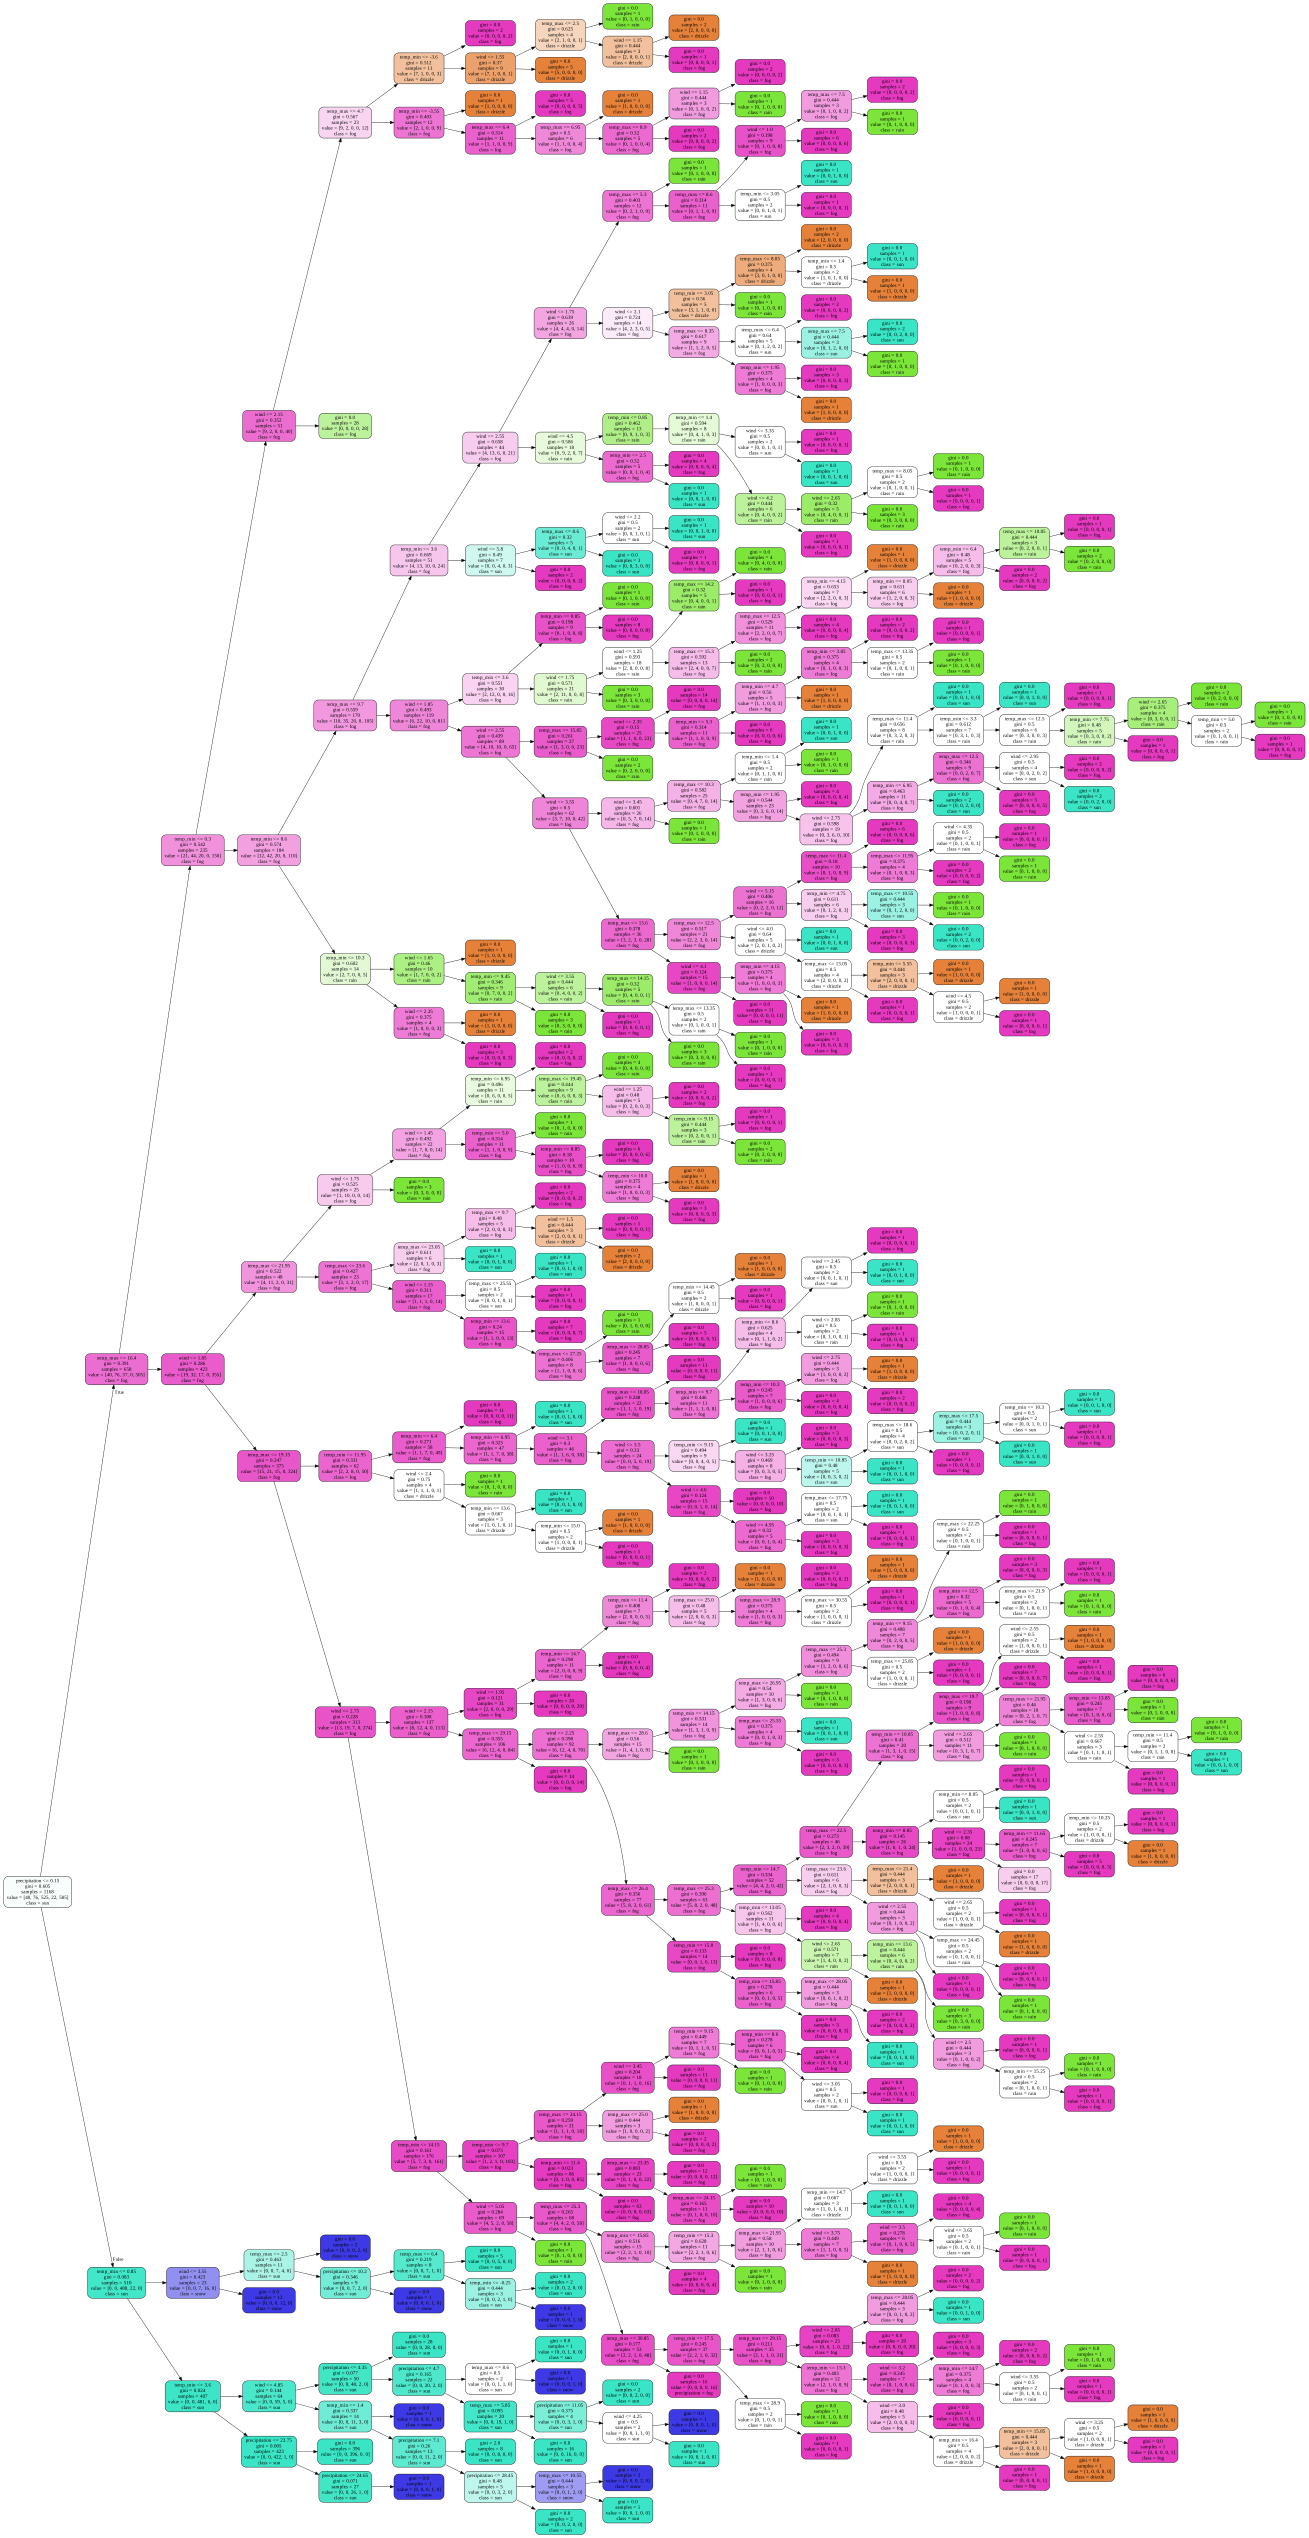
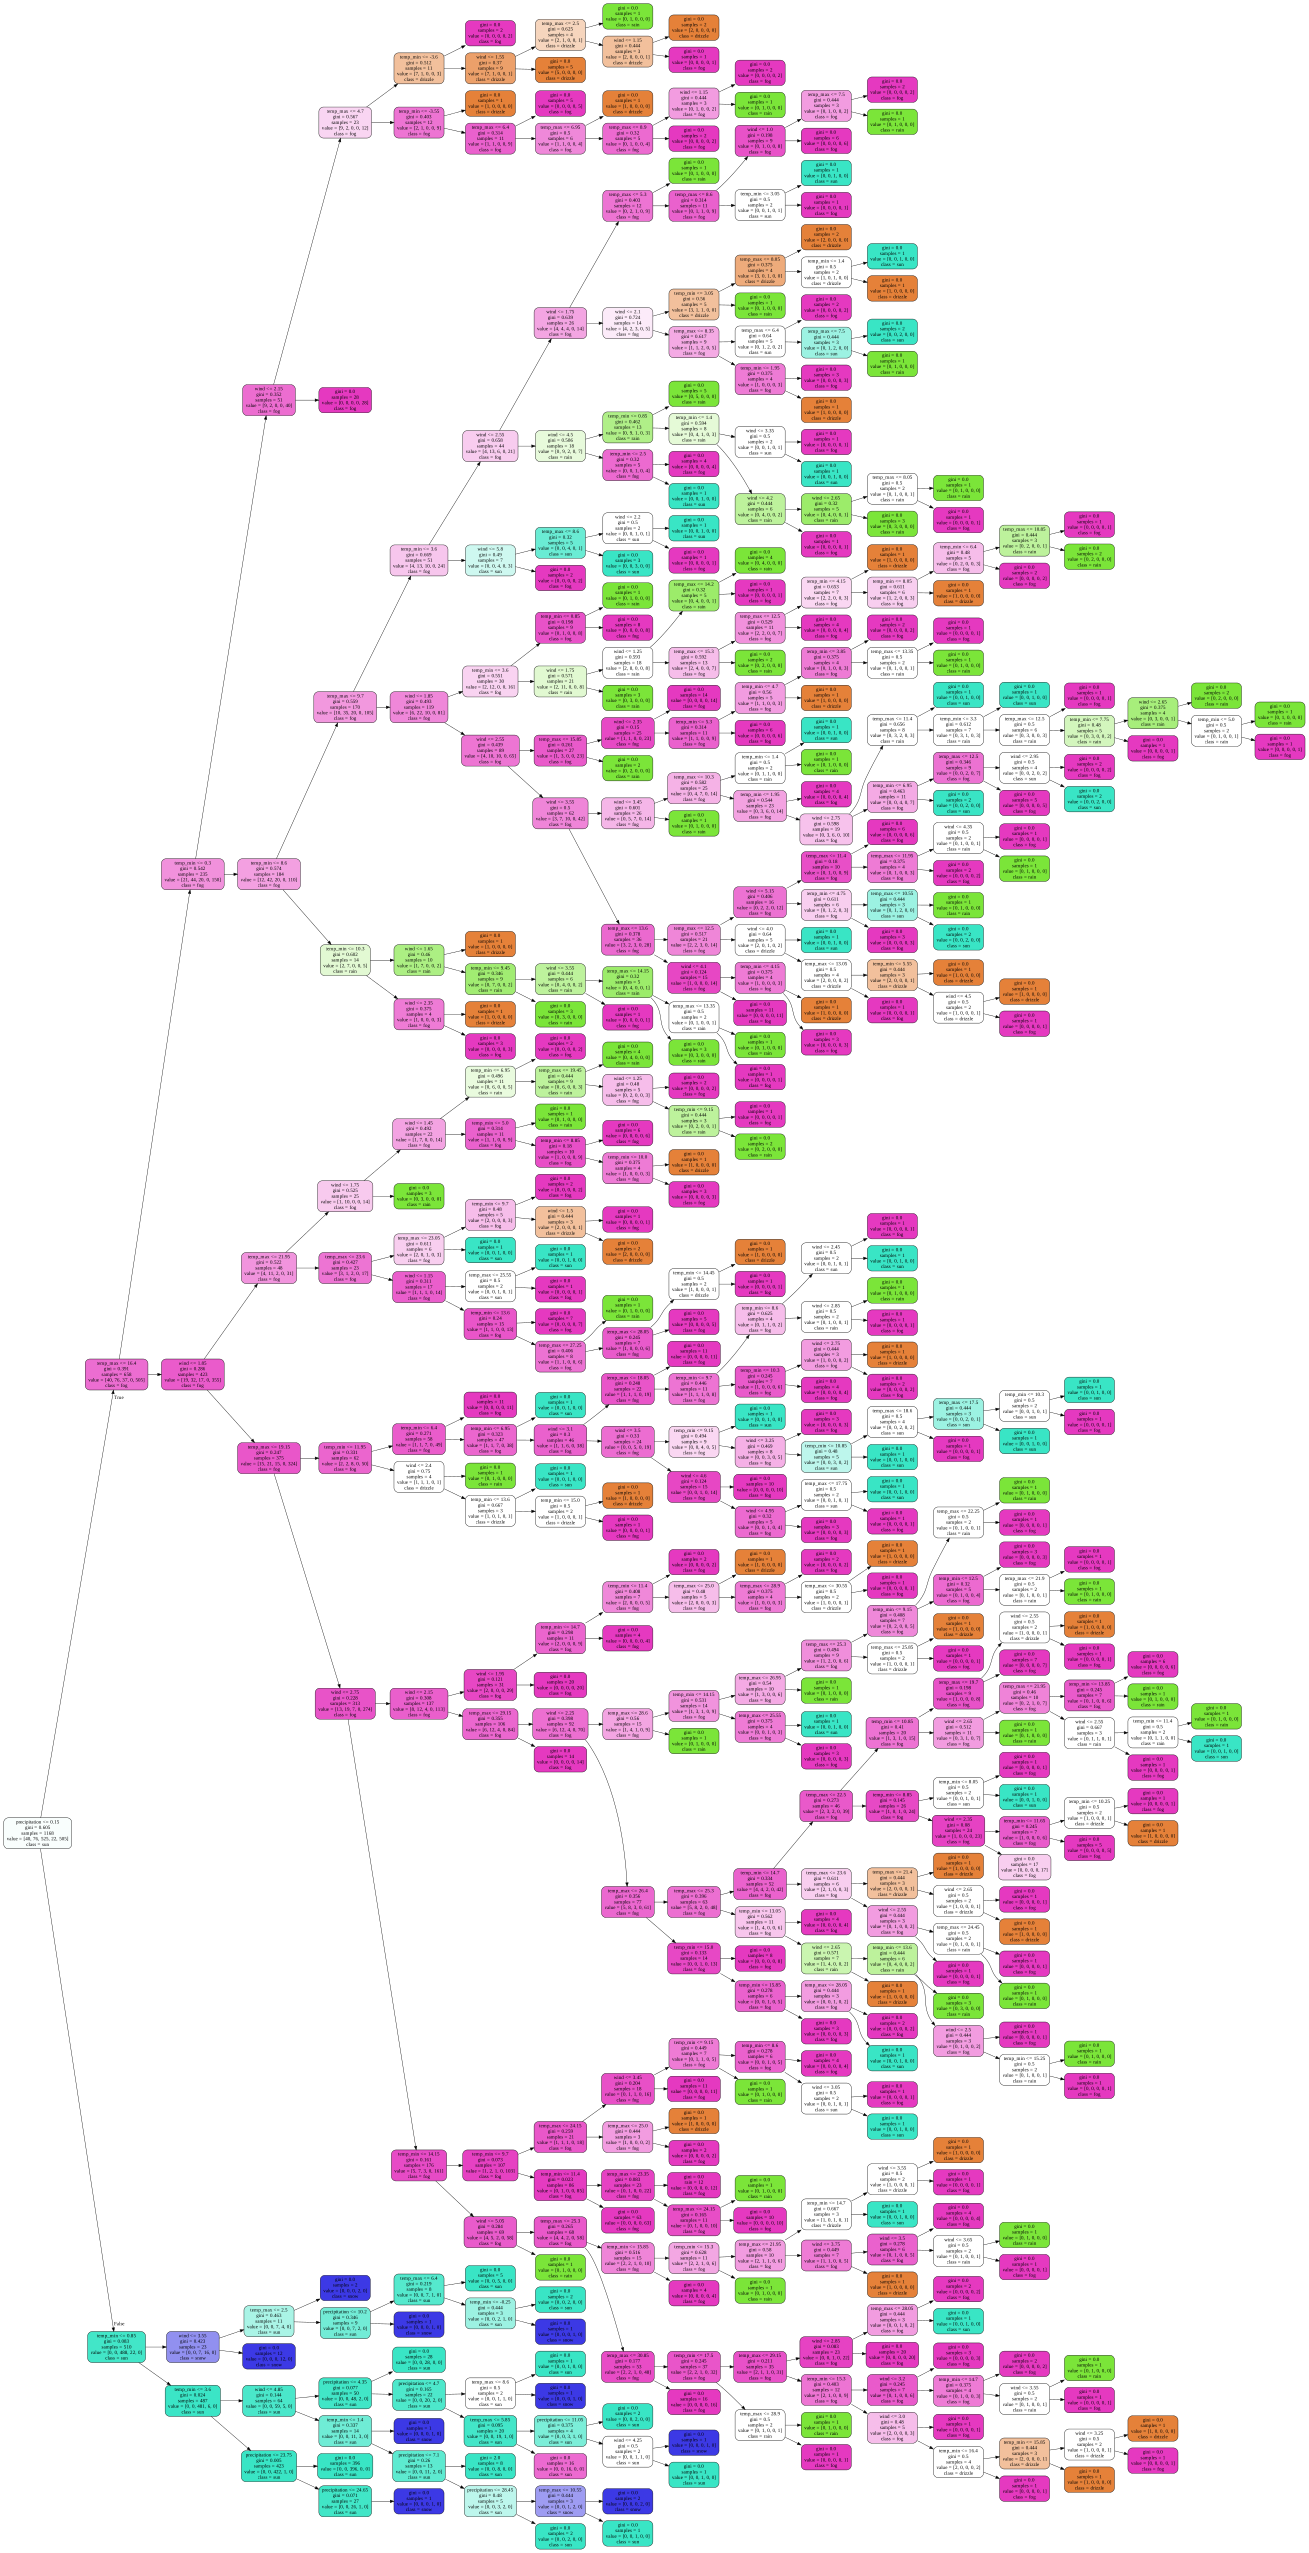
node "gini = 0.0 samples = 5 value = [0, 5, 0, 0, 0] class = rain": added
node "gini = 0.0 samples = 28 value = [0, 0, 0, 0, 28] class = fog": fillcolor #bdf29c -> #e539c0
node "gini = 0.0 samples = 12 value = [0, 0, 0, 0, 12] class = fog": label "gini = 0.0 samples = 12 value = [0, 0, 0, 0, 12] class = fog" -> "gini = 0.0 rain = 12 value = [0, 0, 0, 0, 12] class = fog"
node "gini = 0.0 samples = 16 value = [0, 0, 0, 0, 16] precipitation = fog": label "gini = 0.0 samples = 16 value = [0, 0, 0, 0, 16] precipitation = fog" -> "gini = 0.0 samples = 16 value = [0, 0, 0, 0, 16] class = fog"
node "gini = 0.0 samples = 16 value = [0, 0, 16, 0, 0] class = sun": fillcolor #39e5c5 -> #ec6ad0
